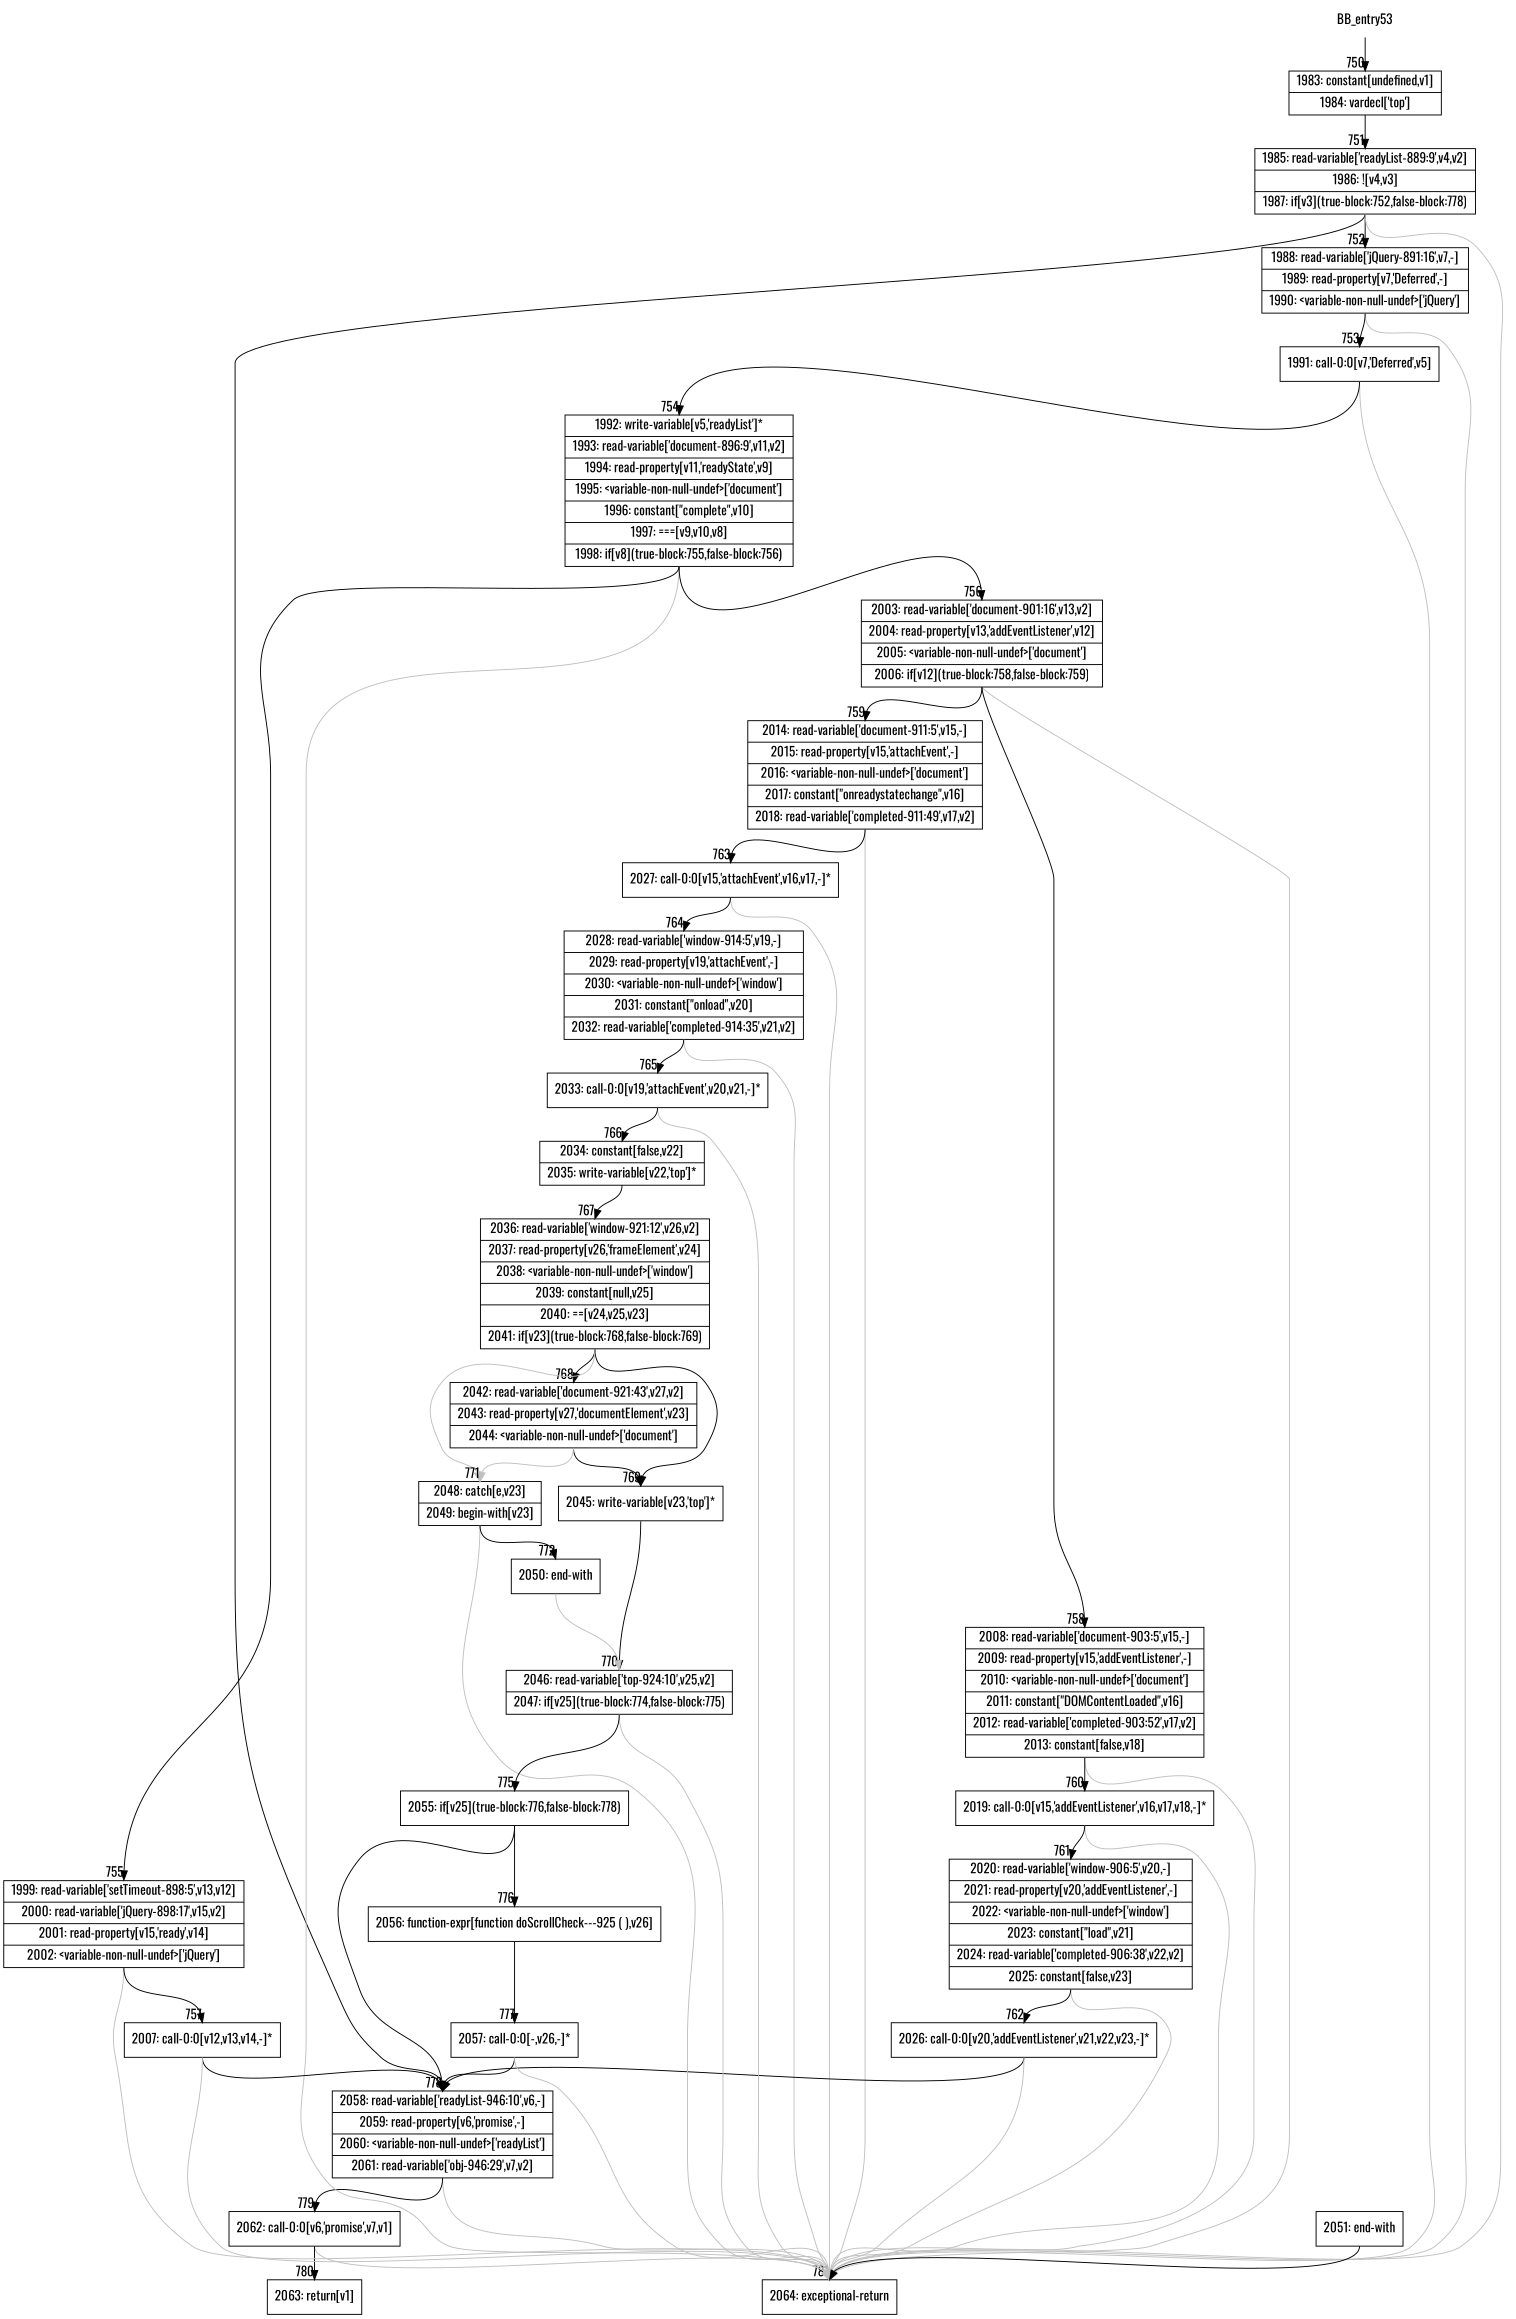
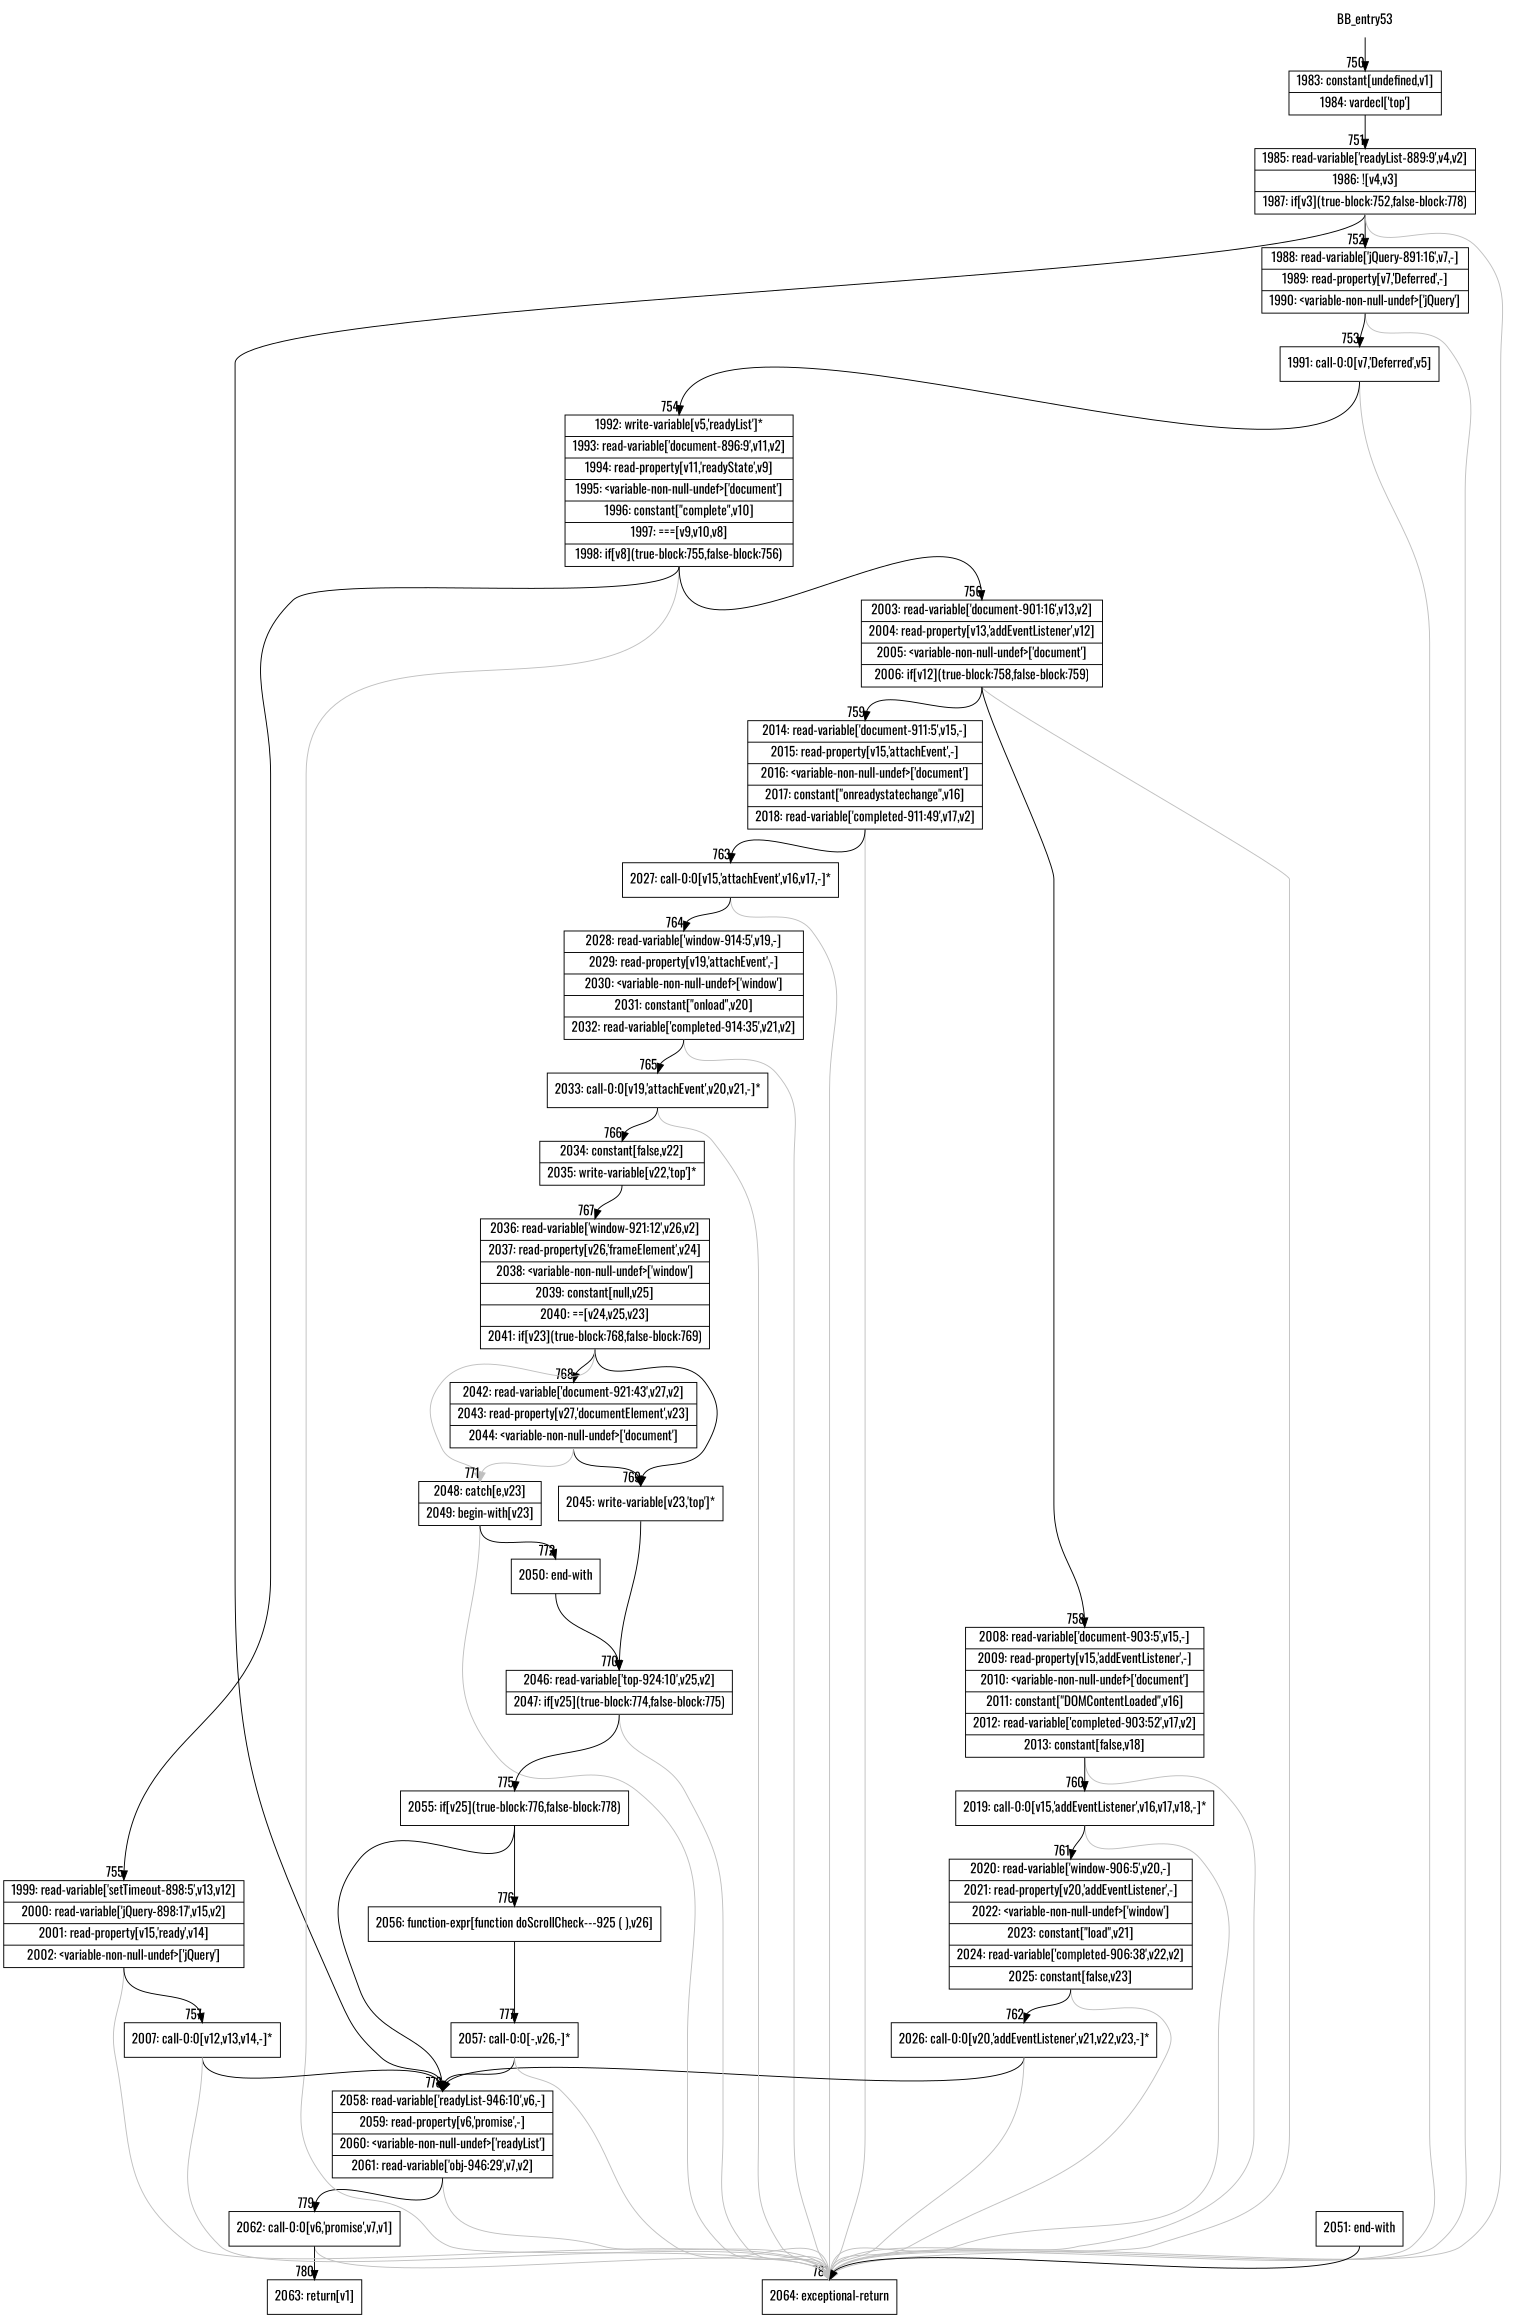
edge "2050: end-with" -> "2046: read-variable['top-924:10',v25,v2]": color gray -> black
